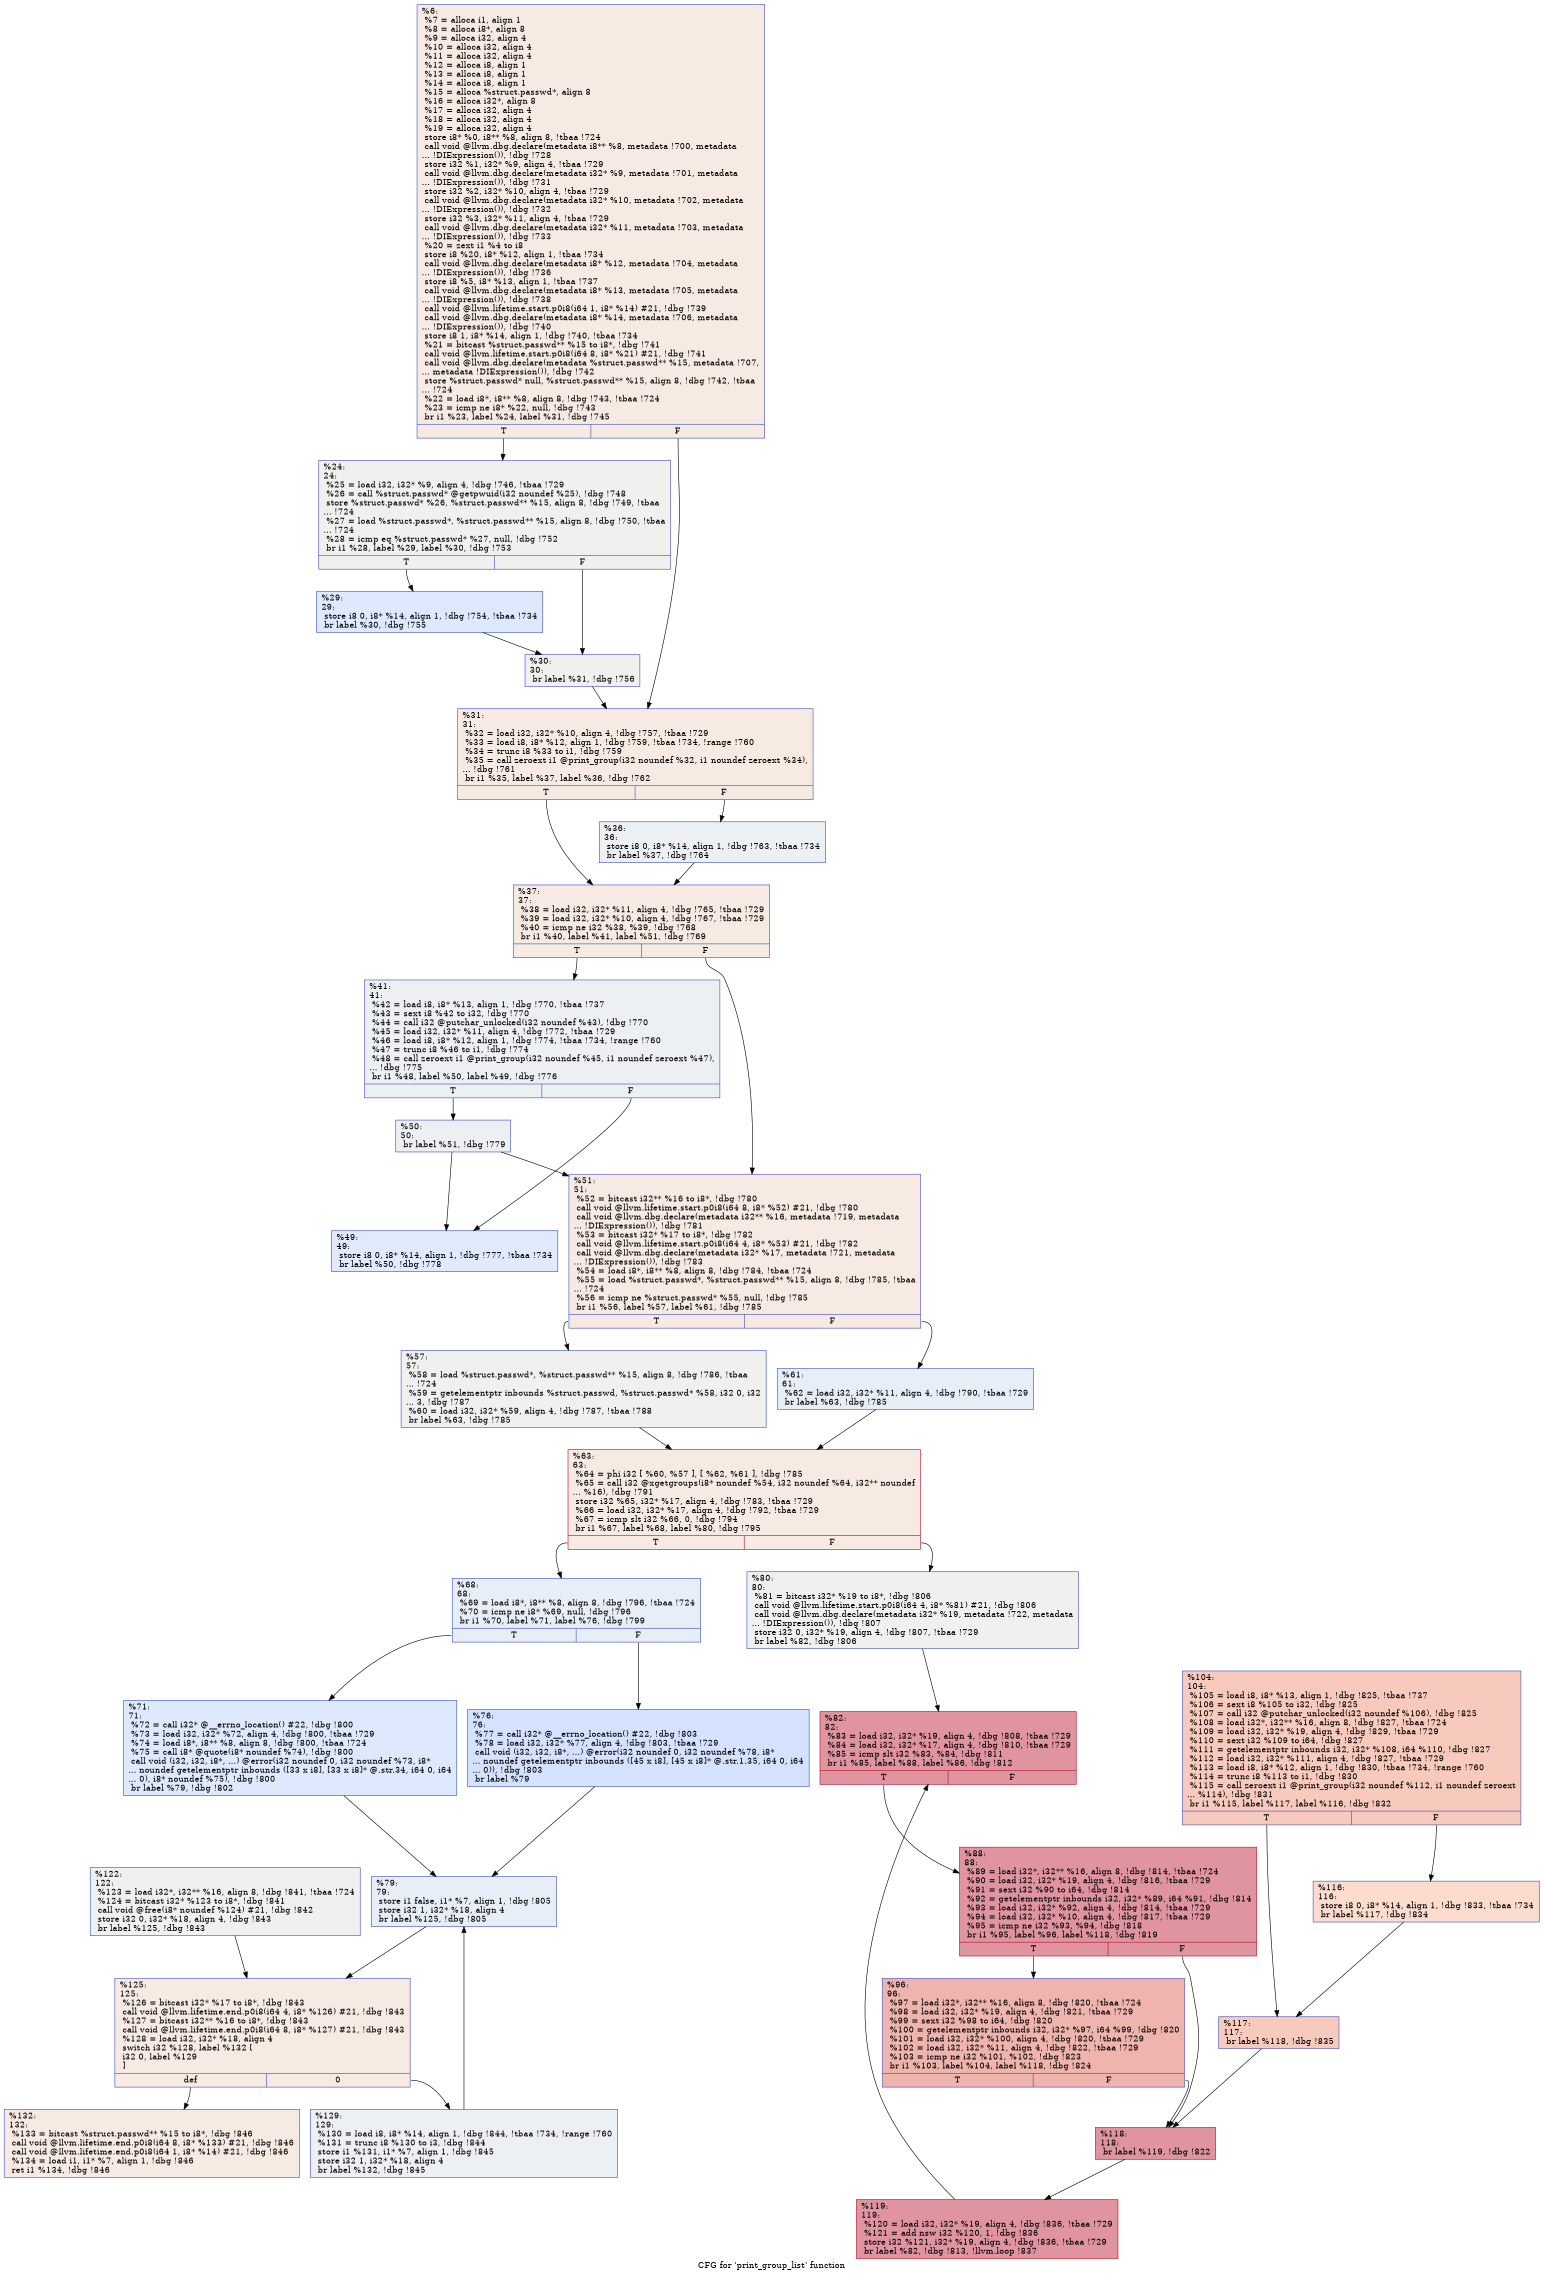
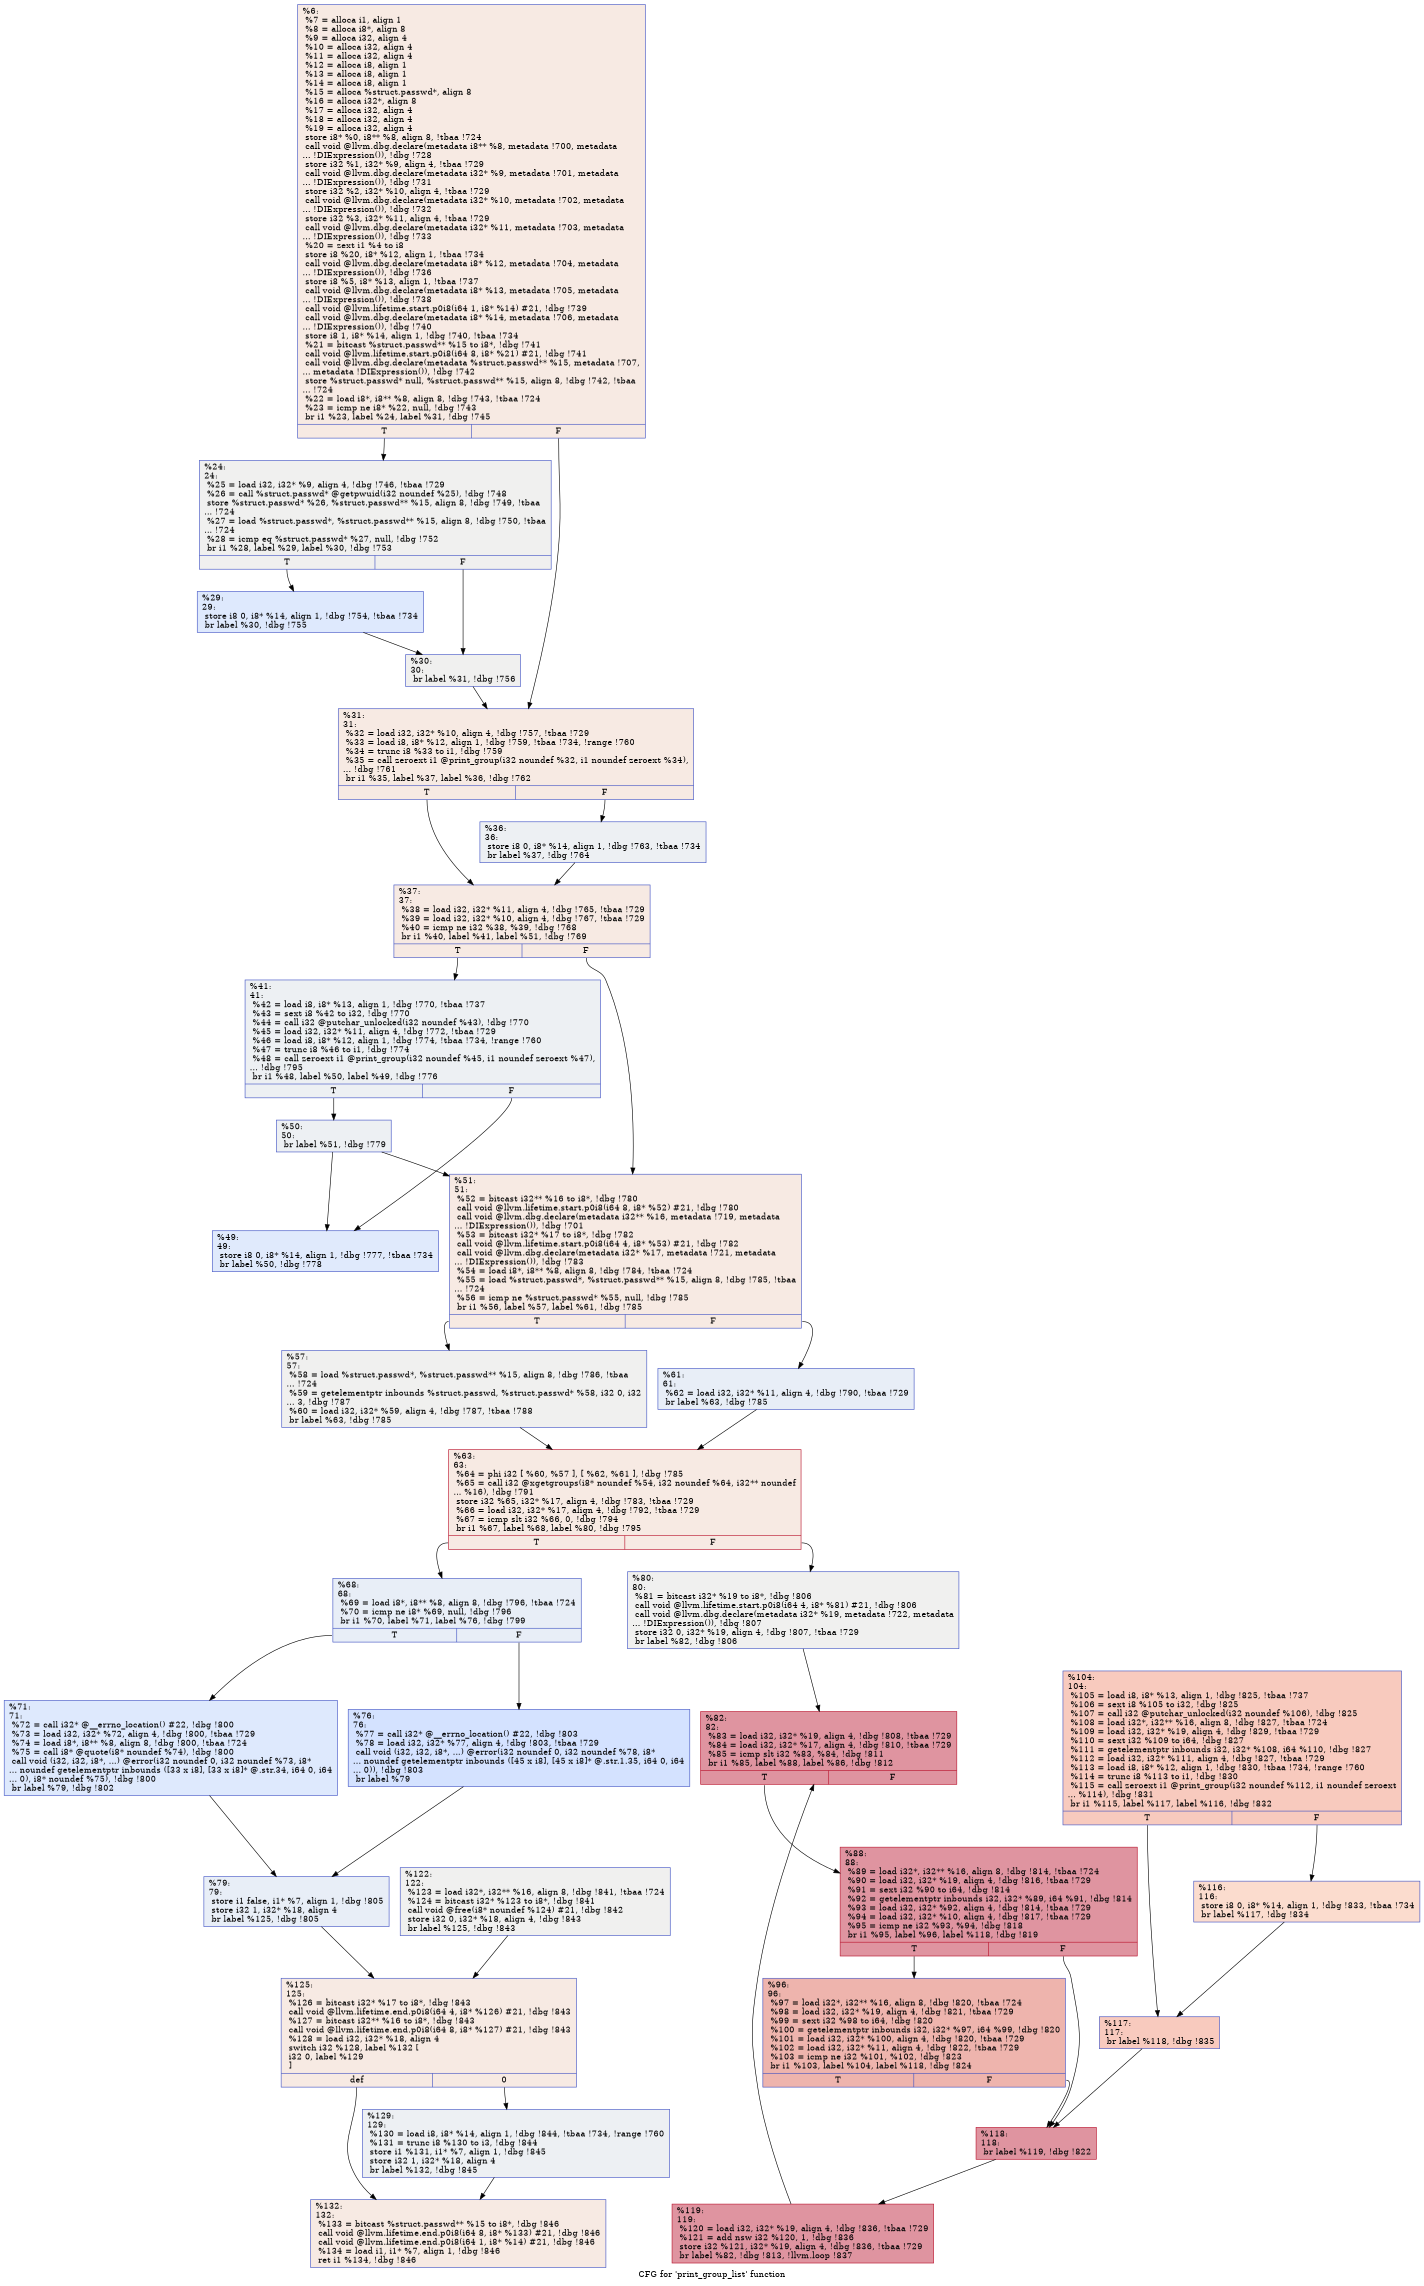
node "%41:": text "... !dbg !775" -> "... !dbg !795"
node "%51:": text "... !DIExpression()), !dbg !781" -> "... !DIExpression()), !dbg !701"
edge "%129:" -> "%79:": now "%129:" -> "%132:"
